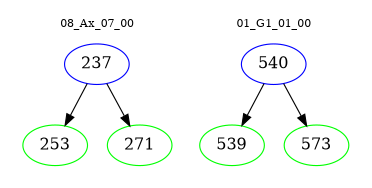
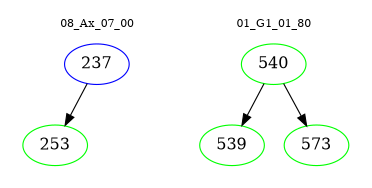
cluster "01_G1_01_00": label "01_G1_01_00" -> "01_G1_01_80"
node "540": color blue -> green
node "271": removed
